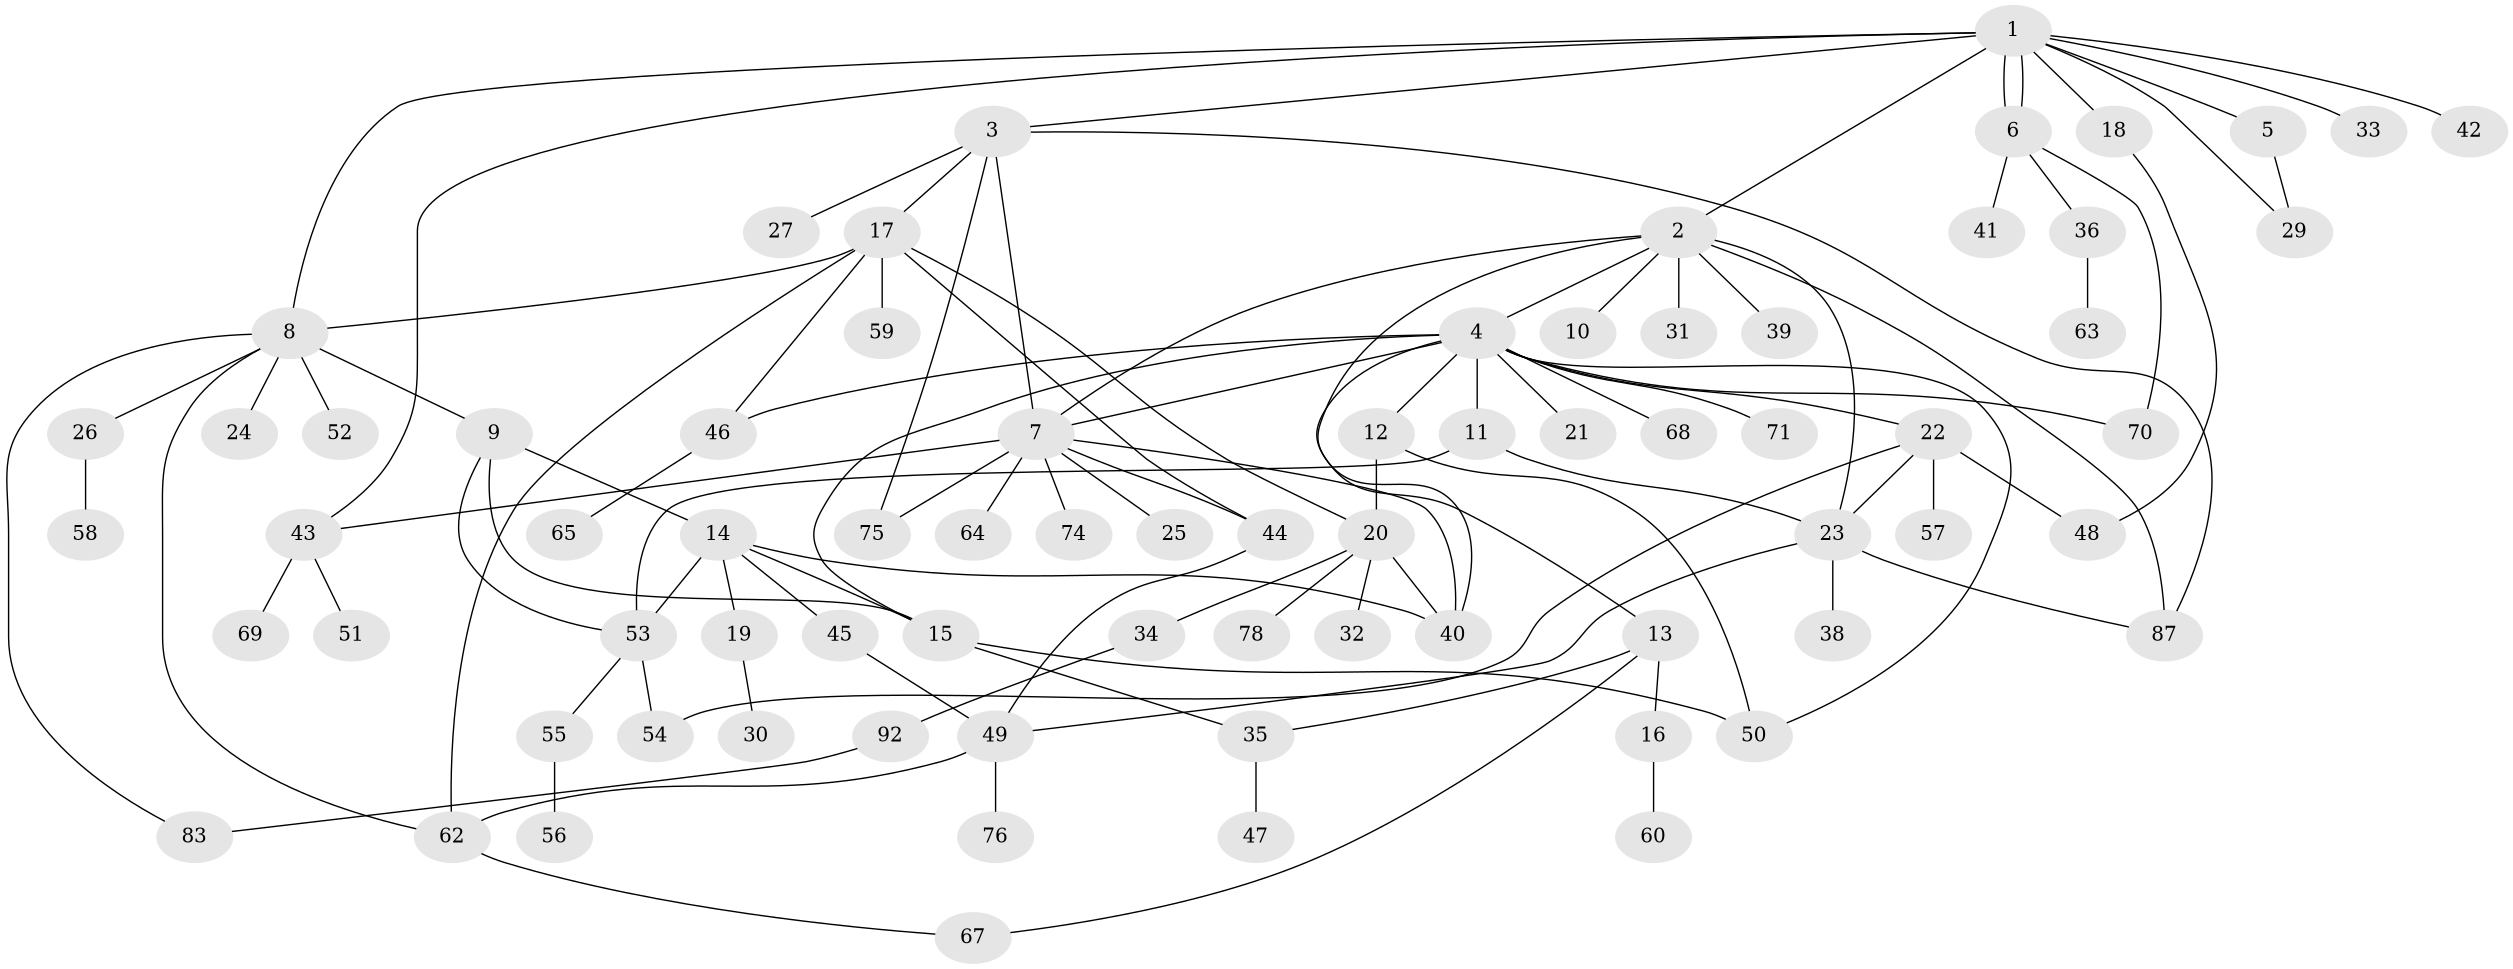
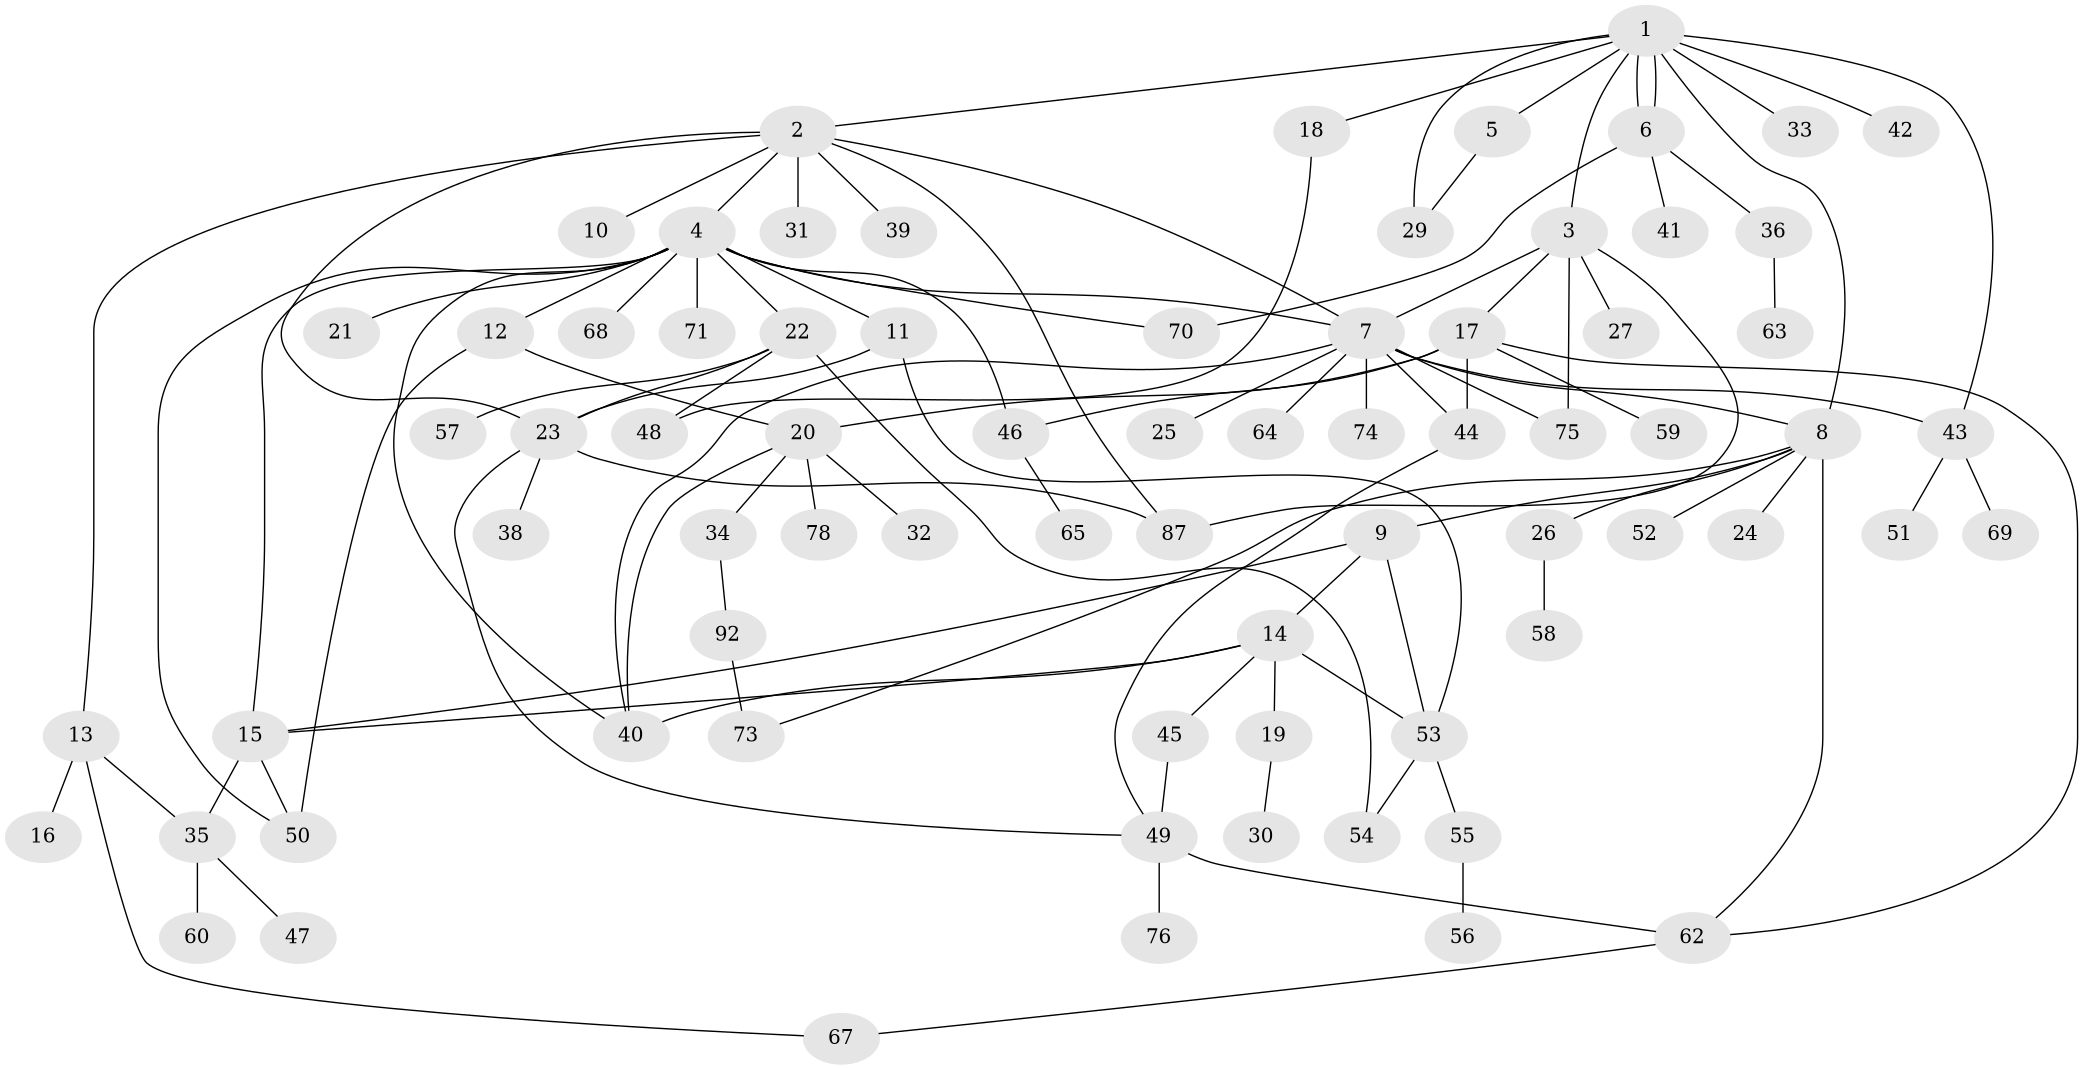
edge "17" -- "8": now "7" -- "8"
edge "16" -- "60": now "35" -- "60"
node "83": label "83" -> "73"
